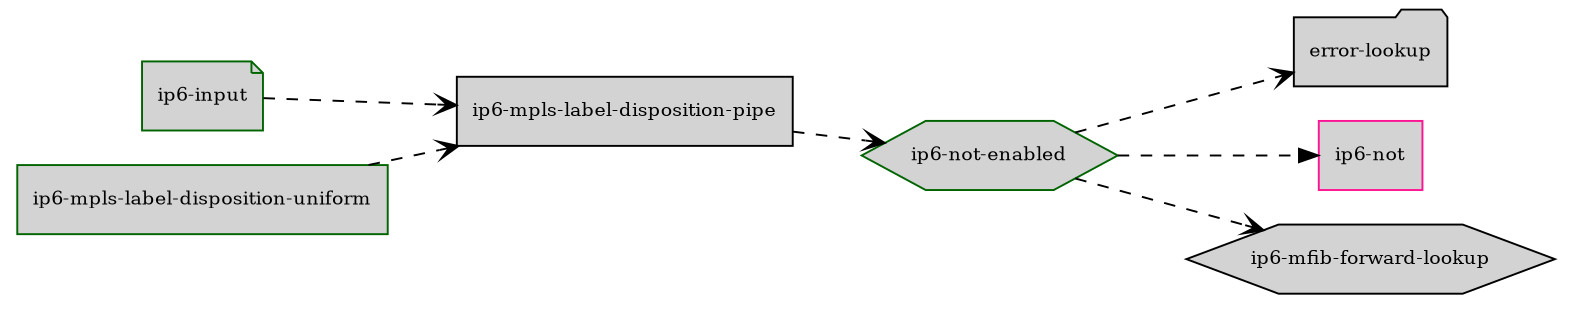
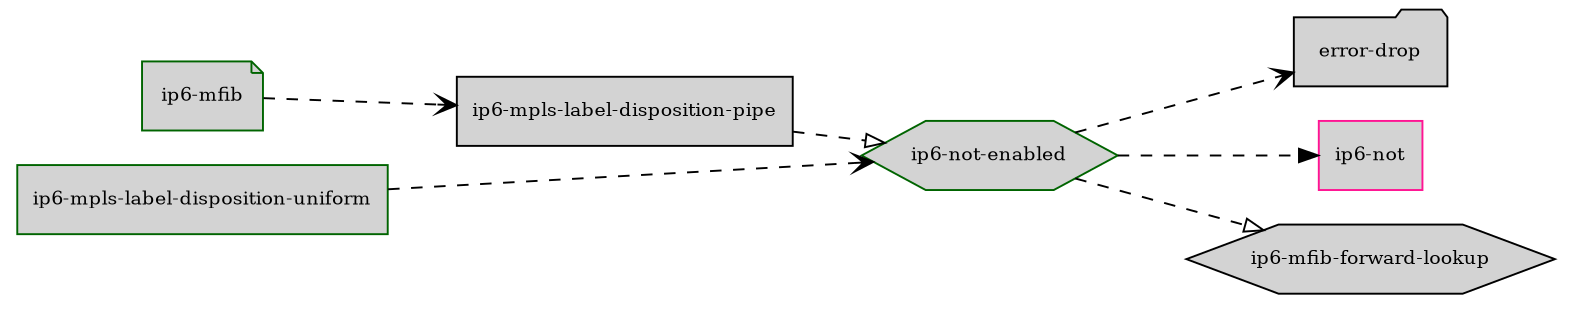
node "error-lookup": label "error-lookup" -> "error-drop"
node "ip6-input": label "ip6-input" -> "ip6-mfib"
edge "ip6-mpls-label-disposition-pipe" -> "ip6-not-enabled": arrowhead vee -> onormal
edge "ip6-mpls-label-disposition-uniform" -> "ip6-mpls-label-disposition-pipe": now "ip6-mpls-label-disposition-uniform" -> "ip6-not-enabled"
edge "ip6-not-enabled" -> "ip6-mfib-forward-lookup": arrowhead vee -> onormal
